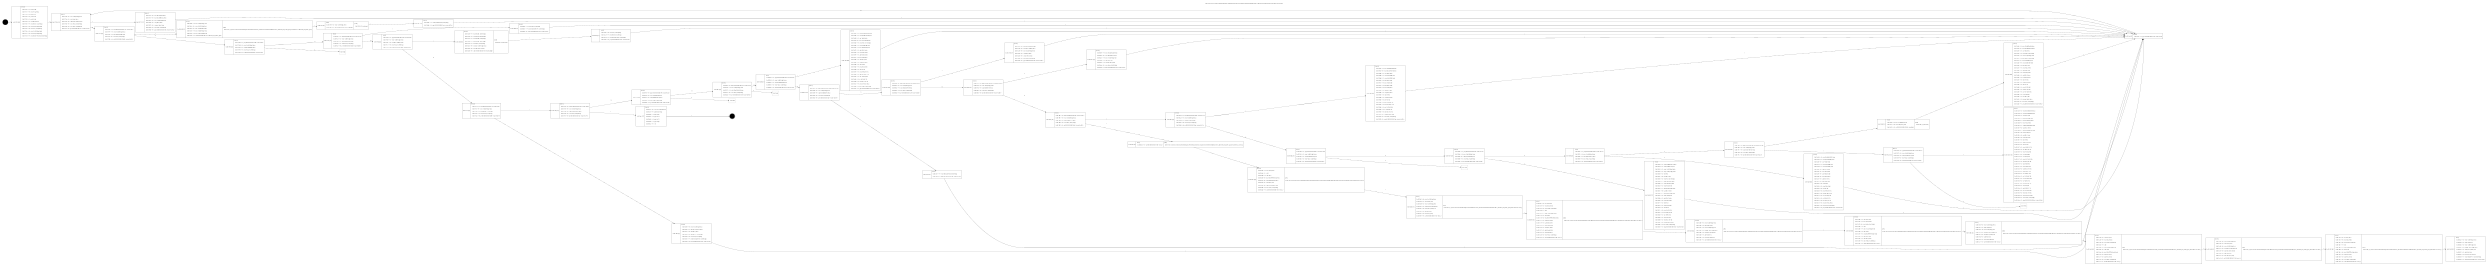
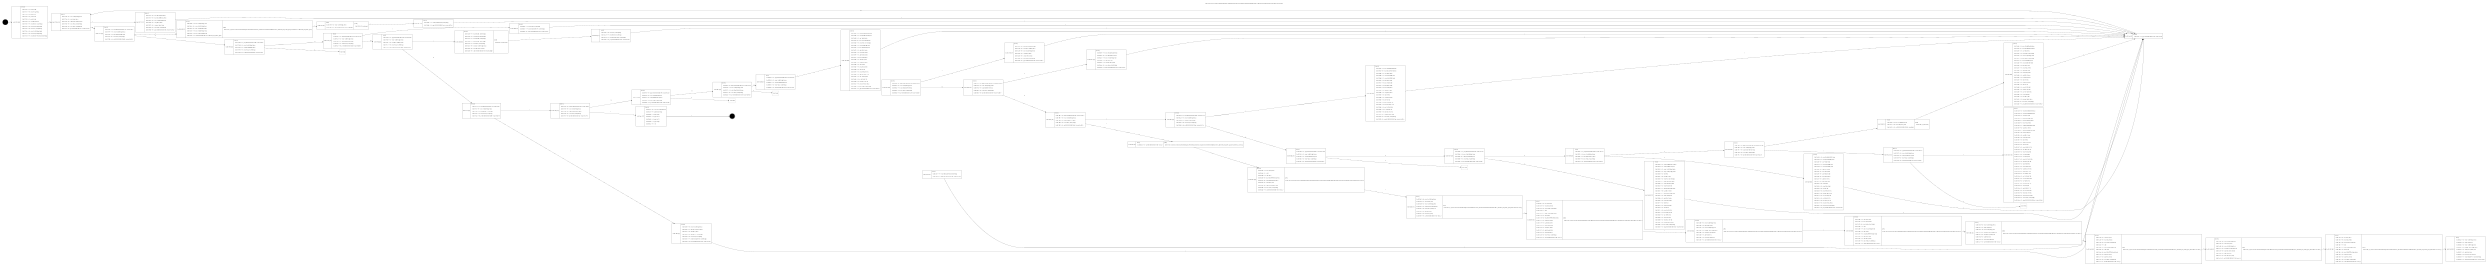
node "0x401841 [25]": removed
